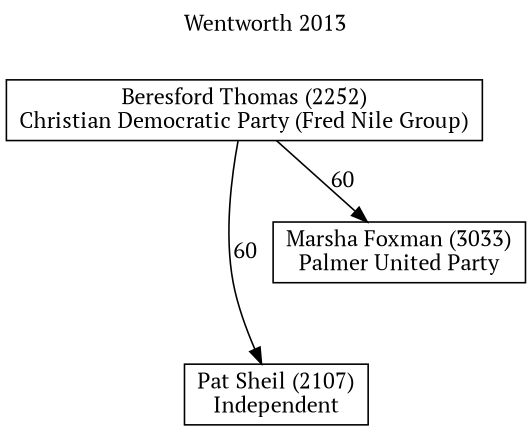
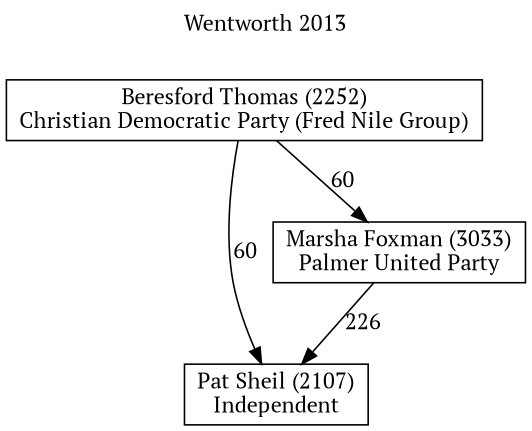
edge "Marsha Foxman (3033) Palmer United Party" -> "Pat Sheil (2107) Independent": added, label "226"
